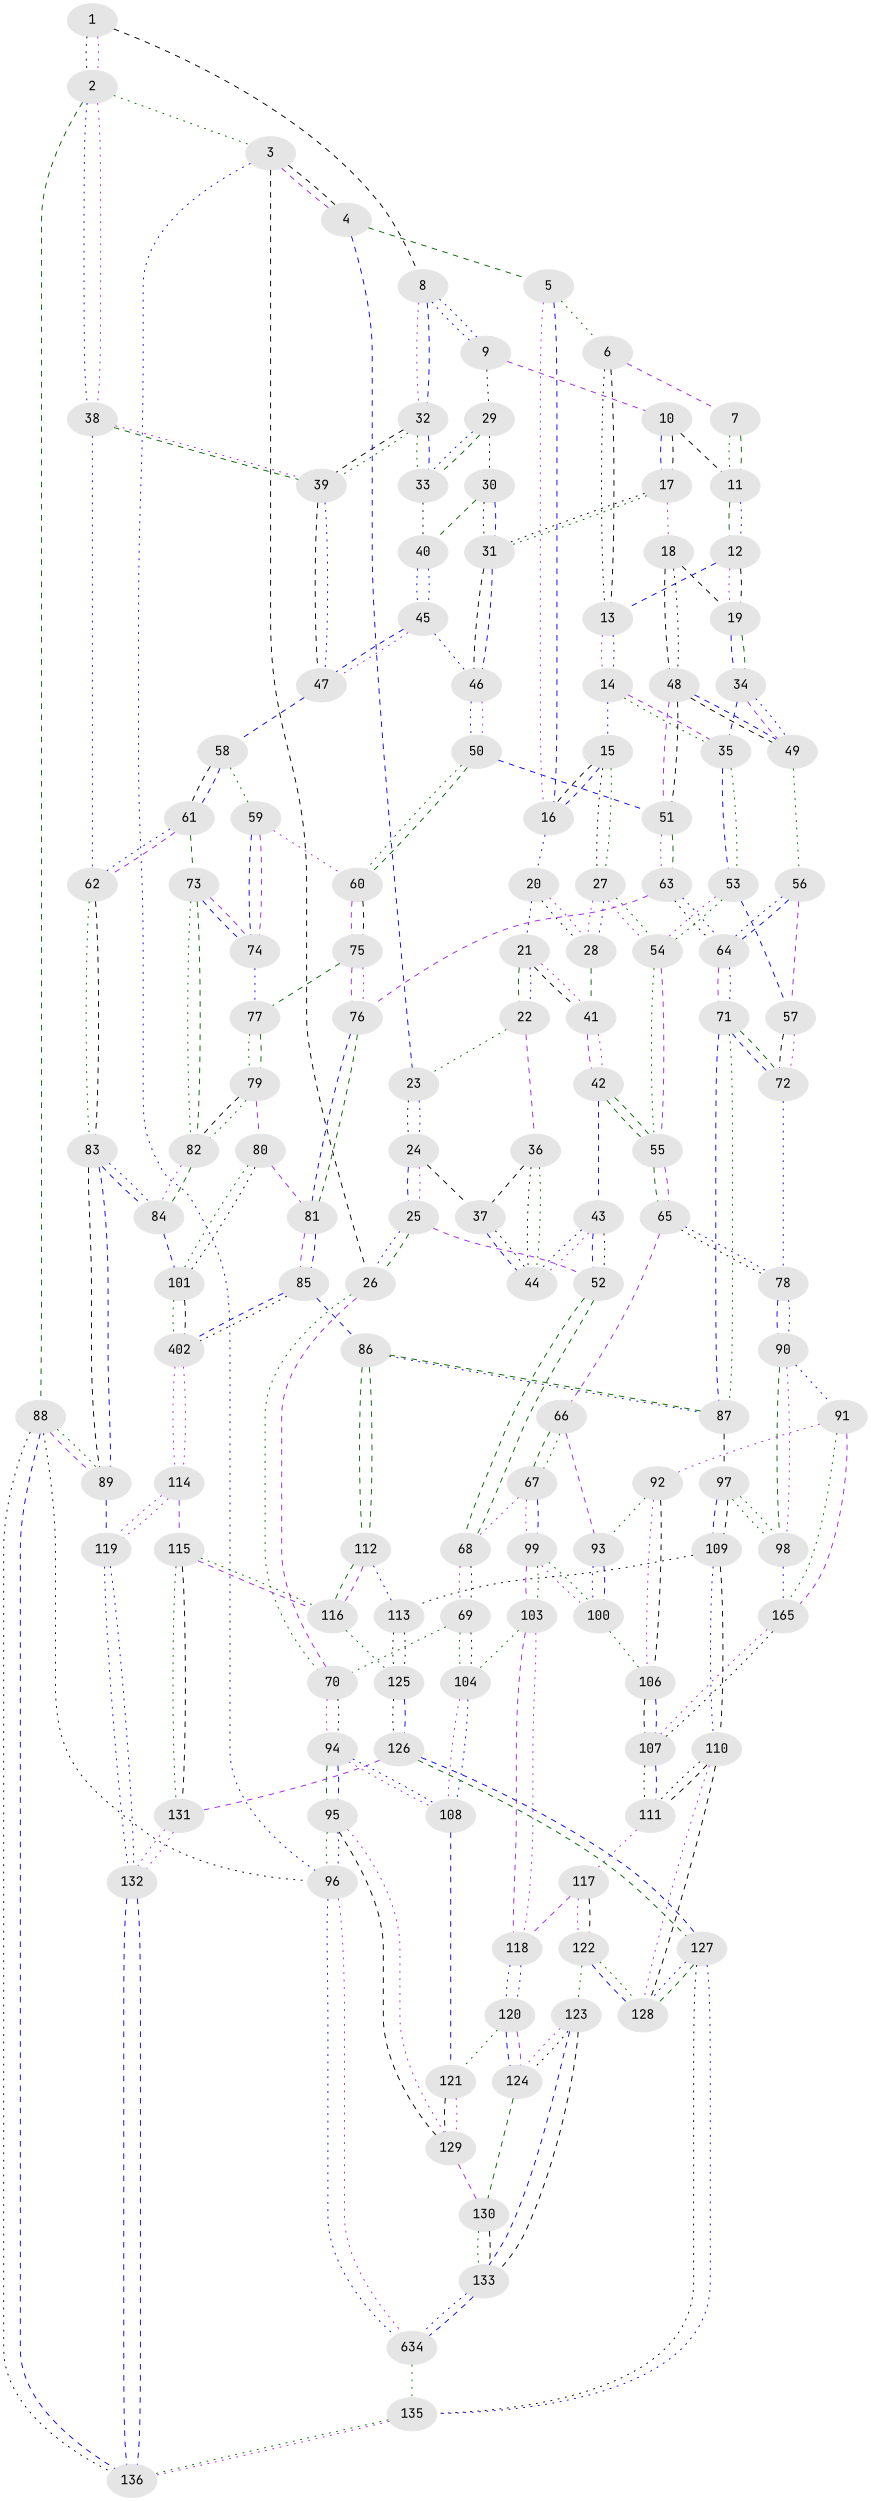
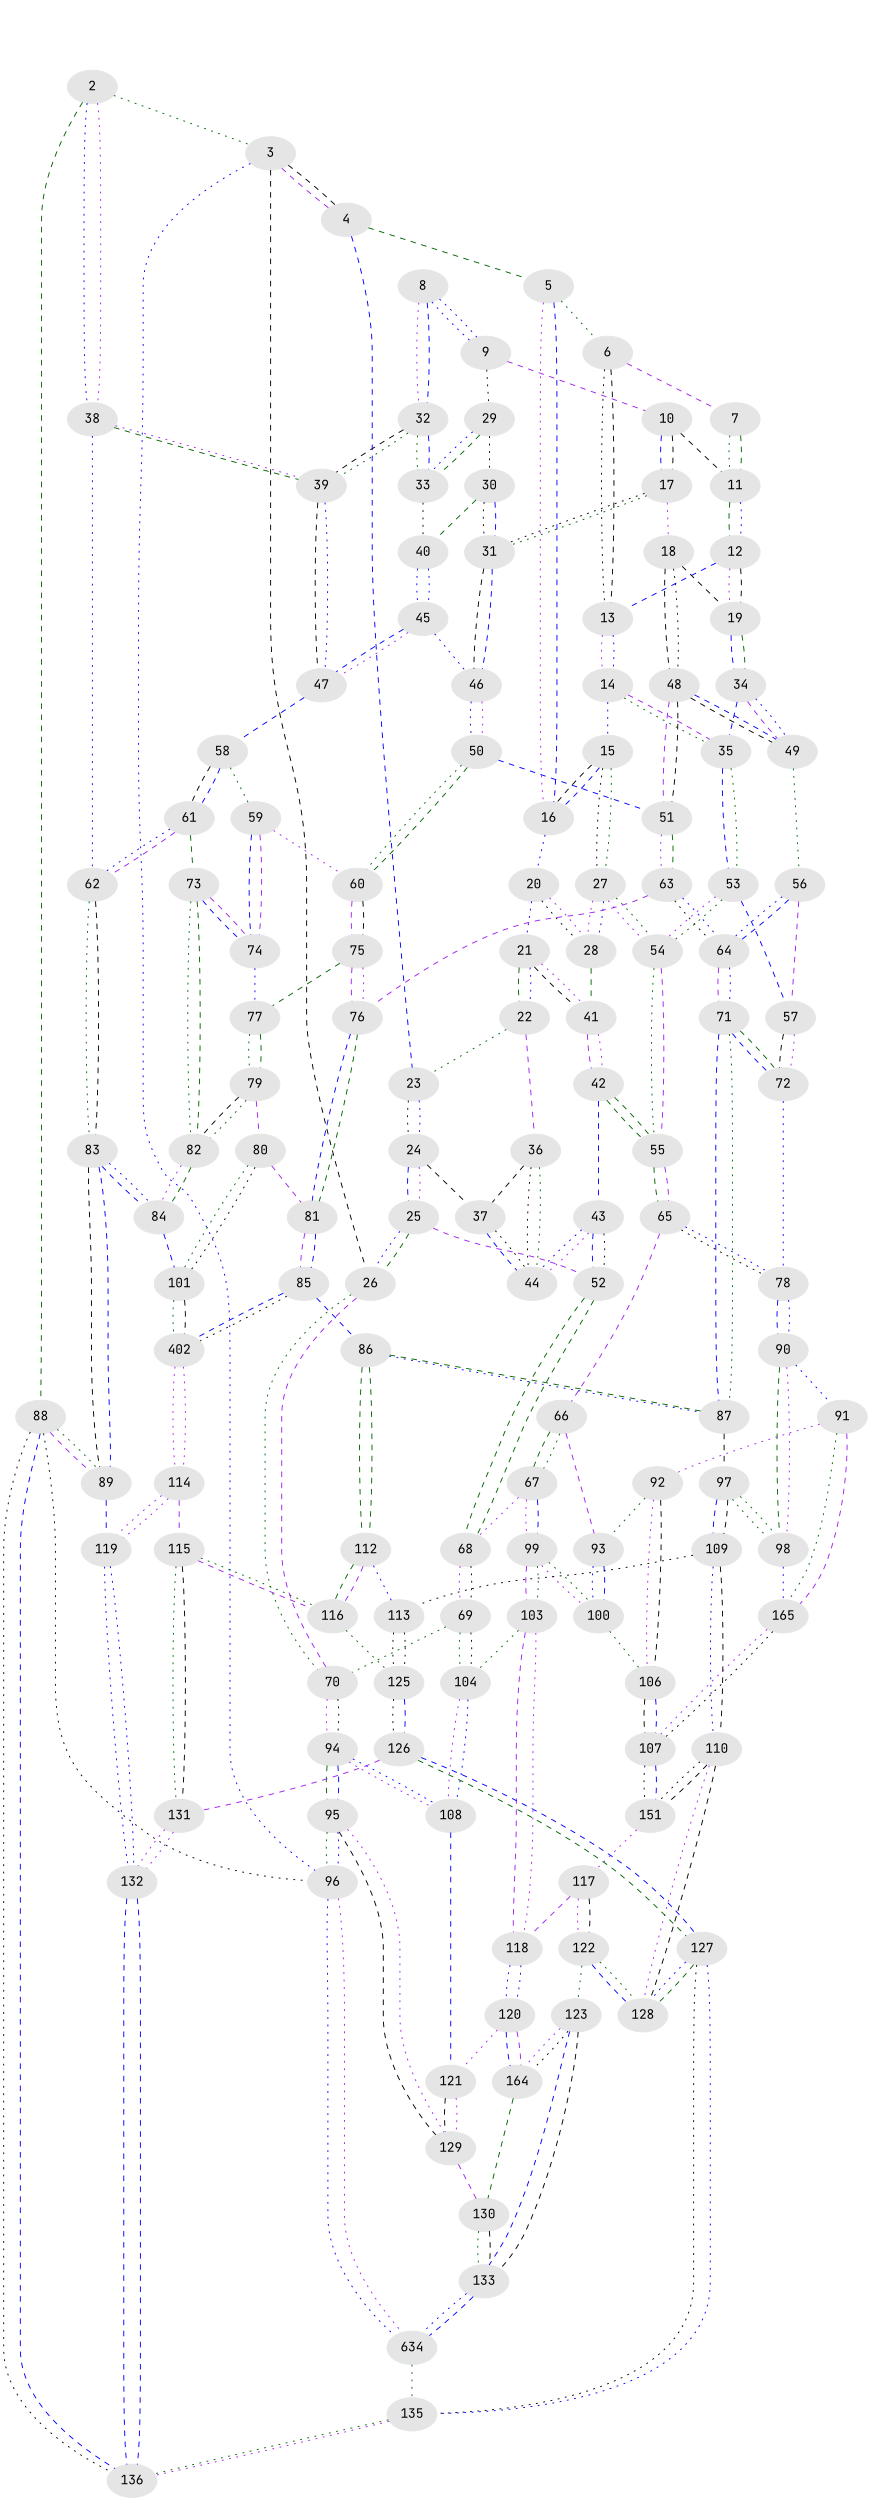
node "1": removed
node "111": label "111" -> "151"
edge "120" -- "121": color darkgreen -> purple
node "124": label "124" -> "164"
